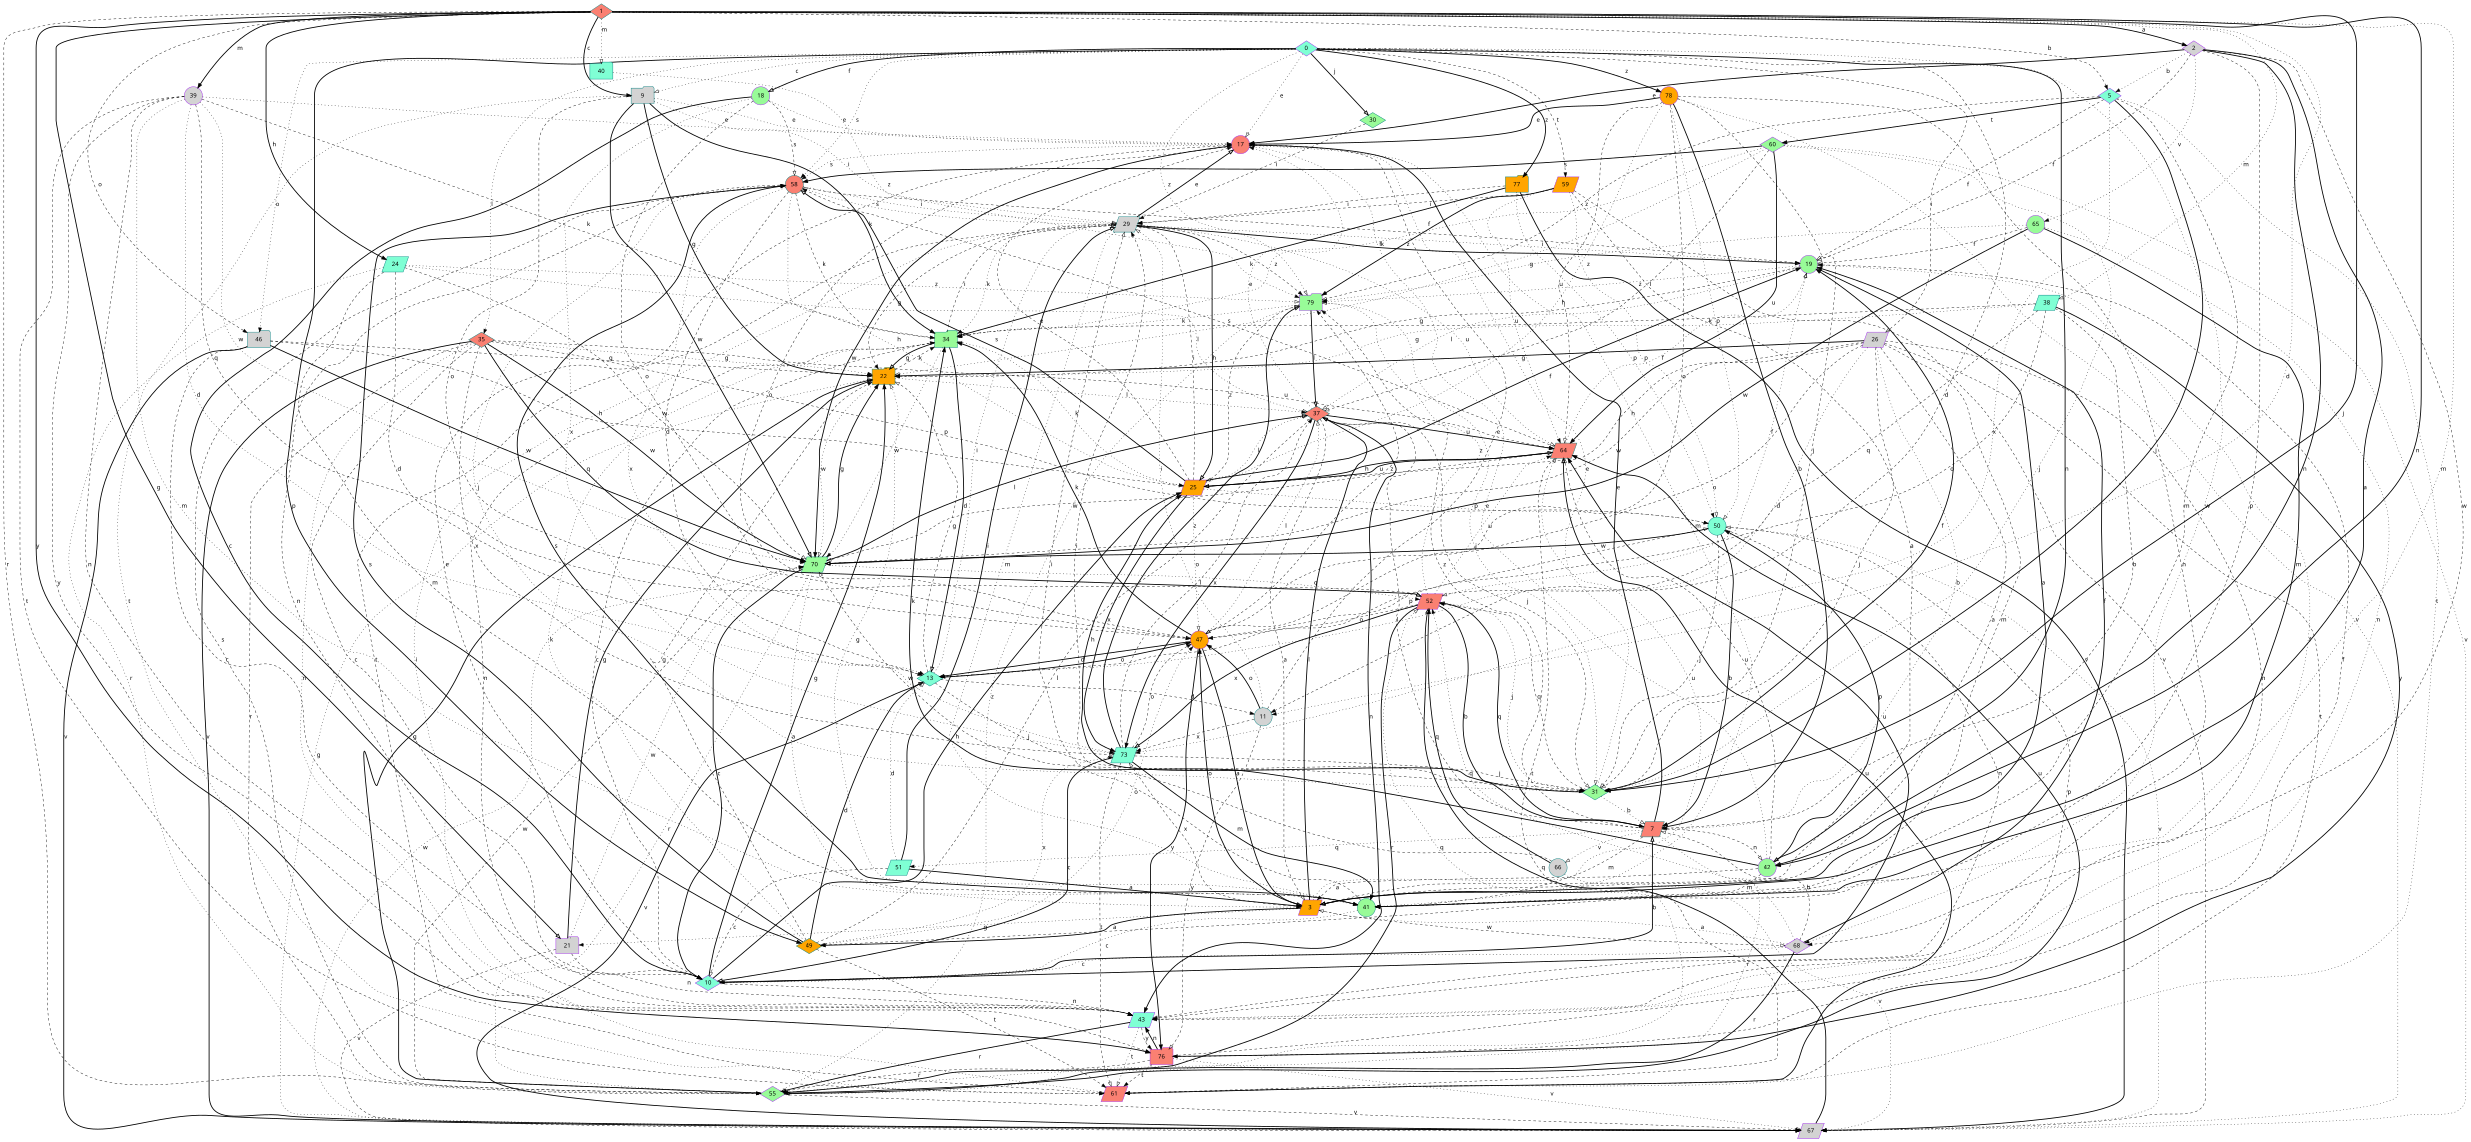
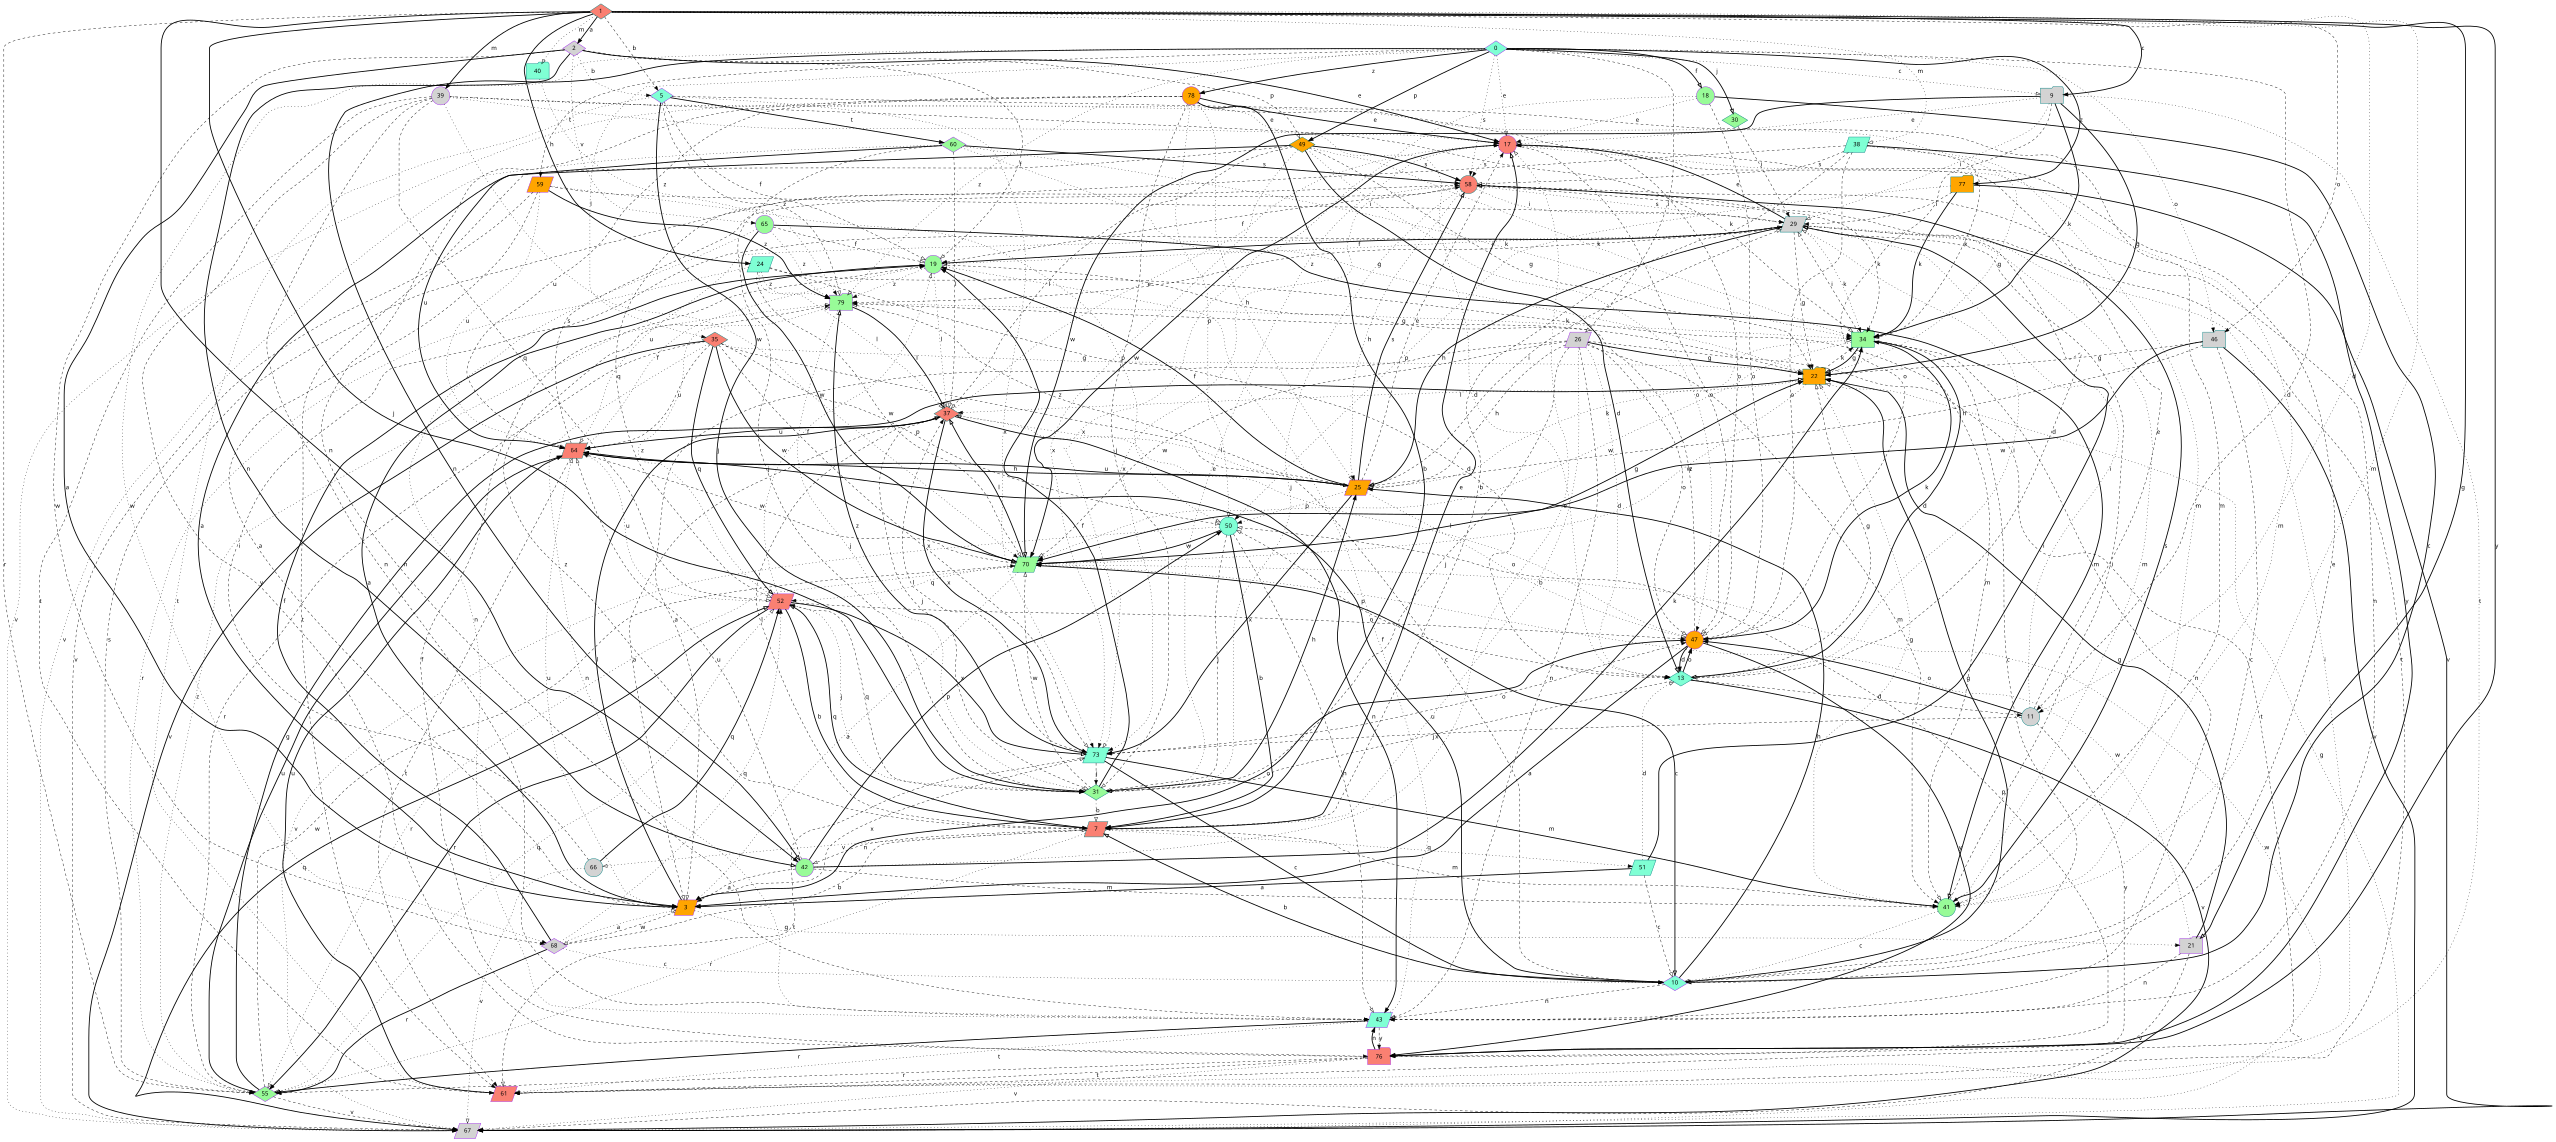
edge "18" -> "58": now "38" -> "58"
edge "60" -> "31": style dotted -> dashed
edge "13" -> "31": arrowhead normal -> onormal
edge "3" -> "49": reversed
